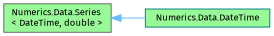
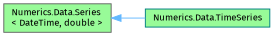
node "Numerics.Data.DateTime": label "Numerics.Data.DateTime" -> "Numerics.Data.TimeSeries"
